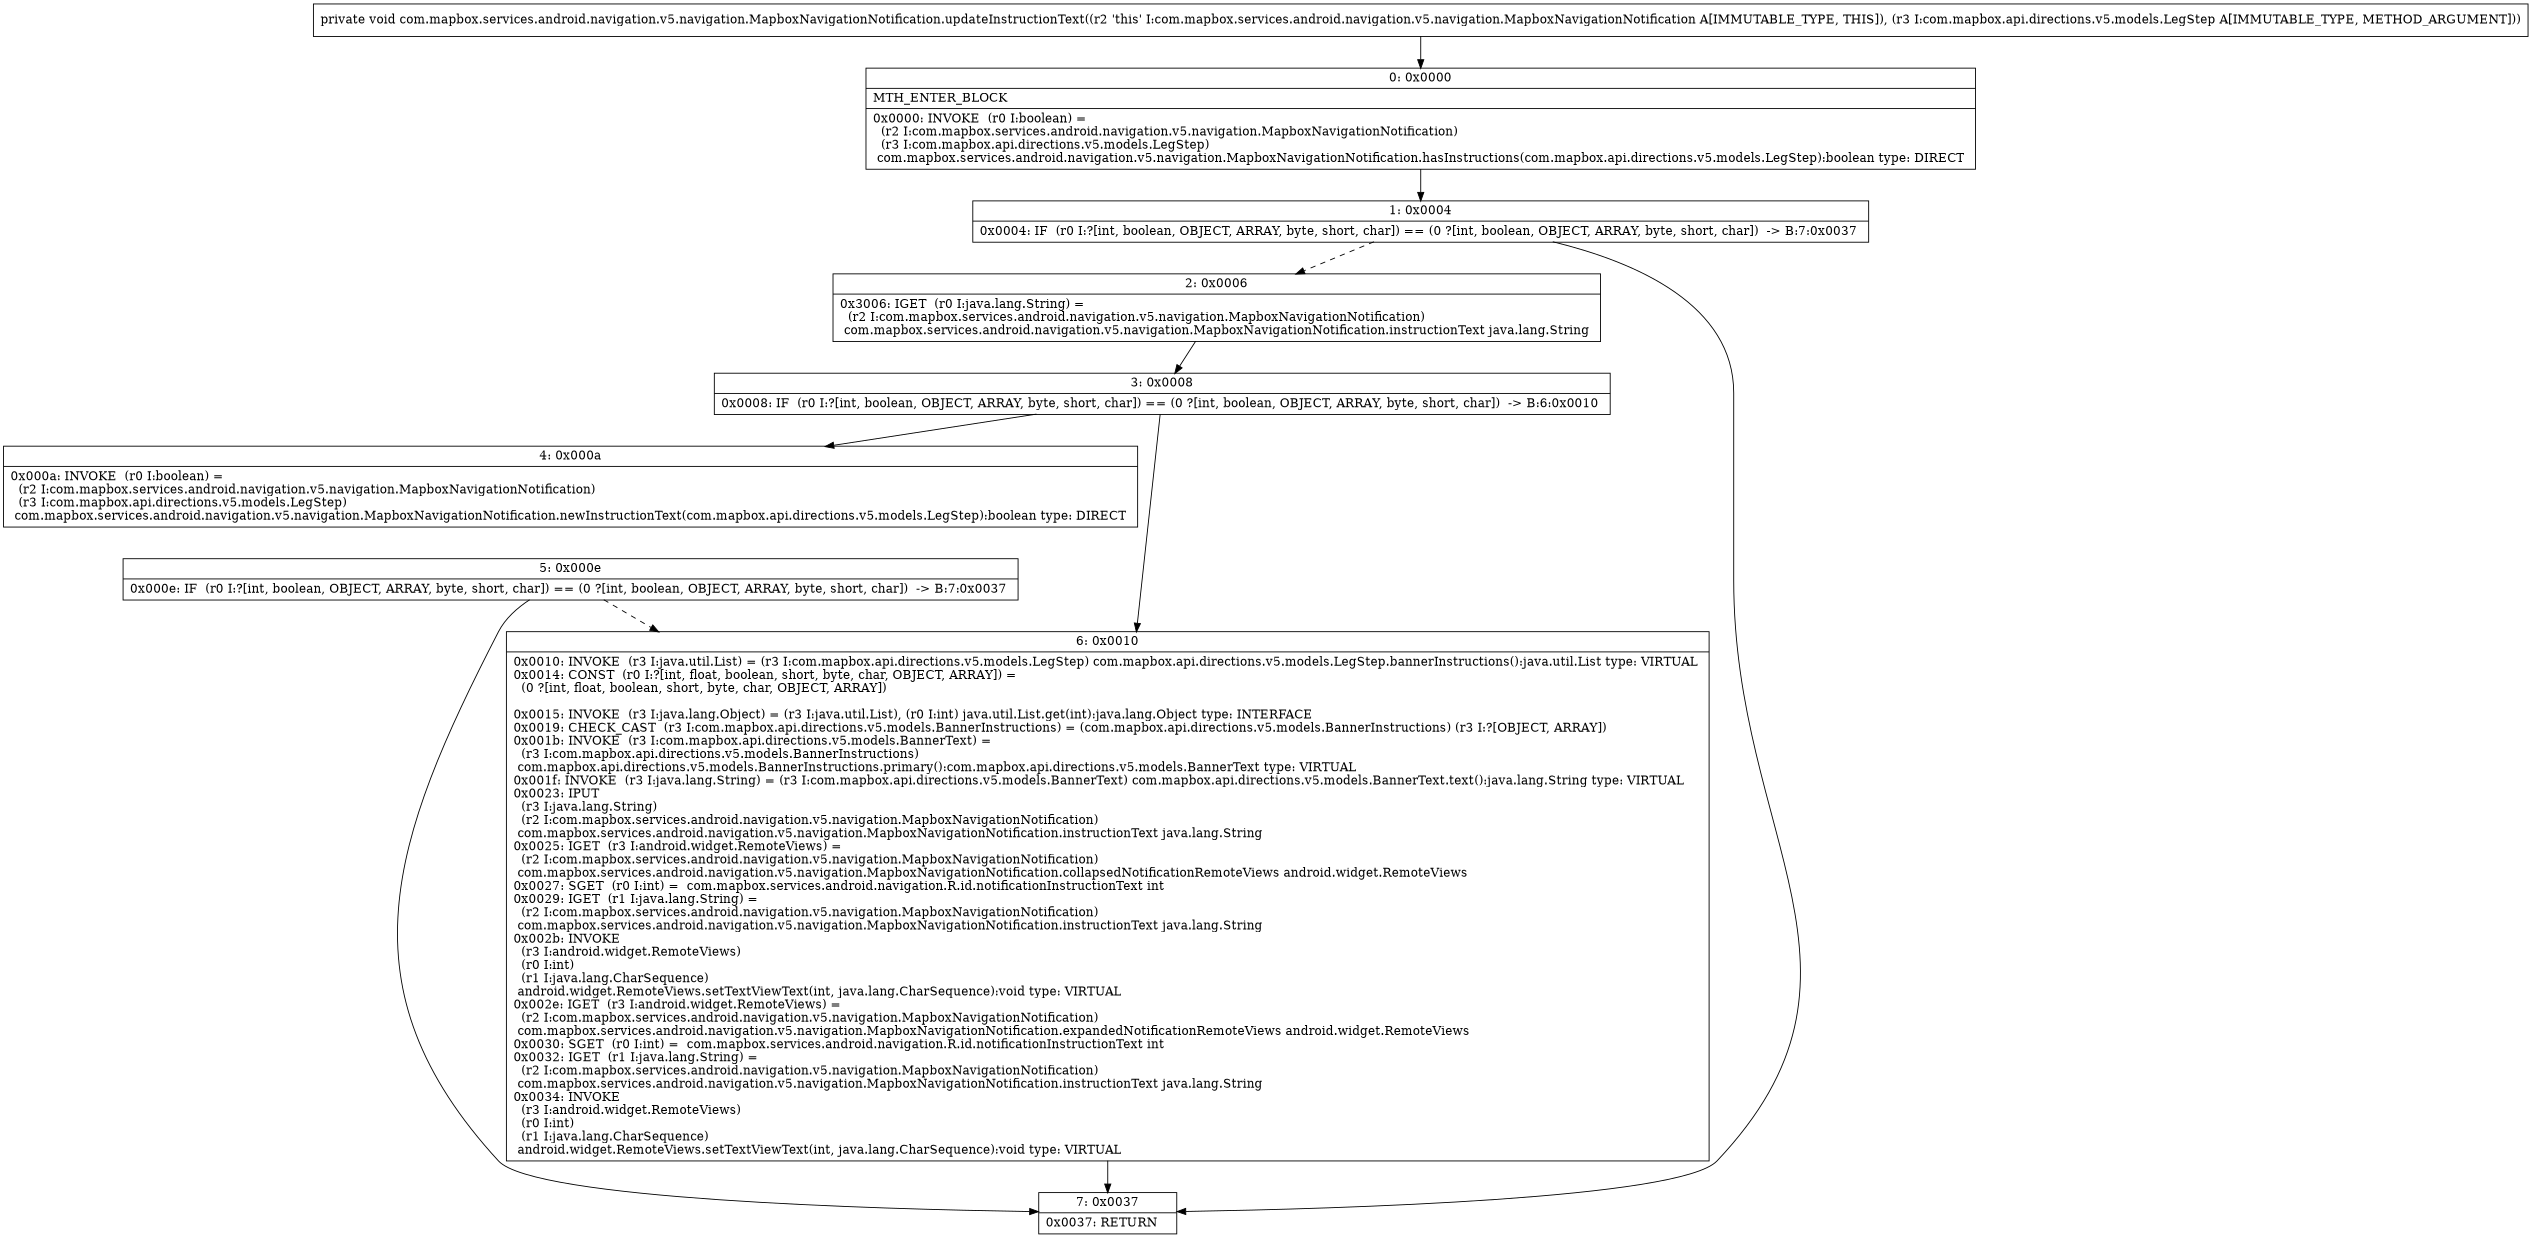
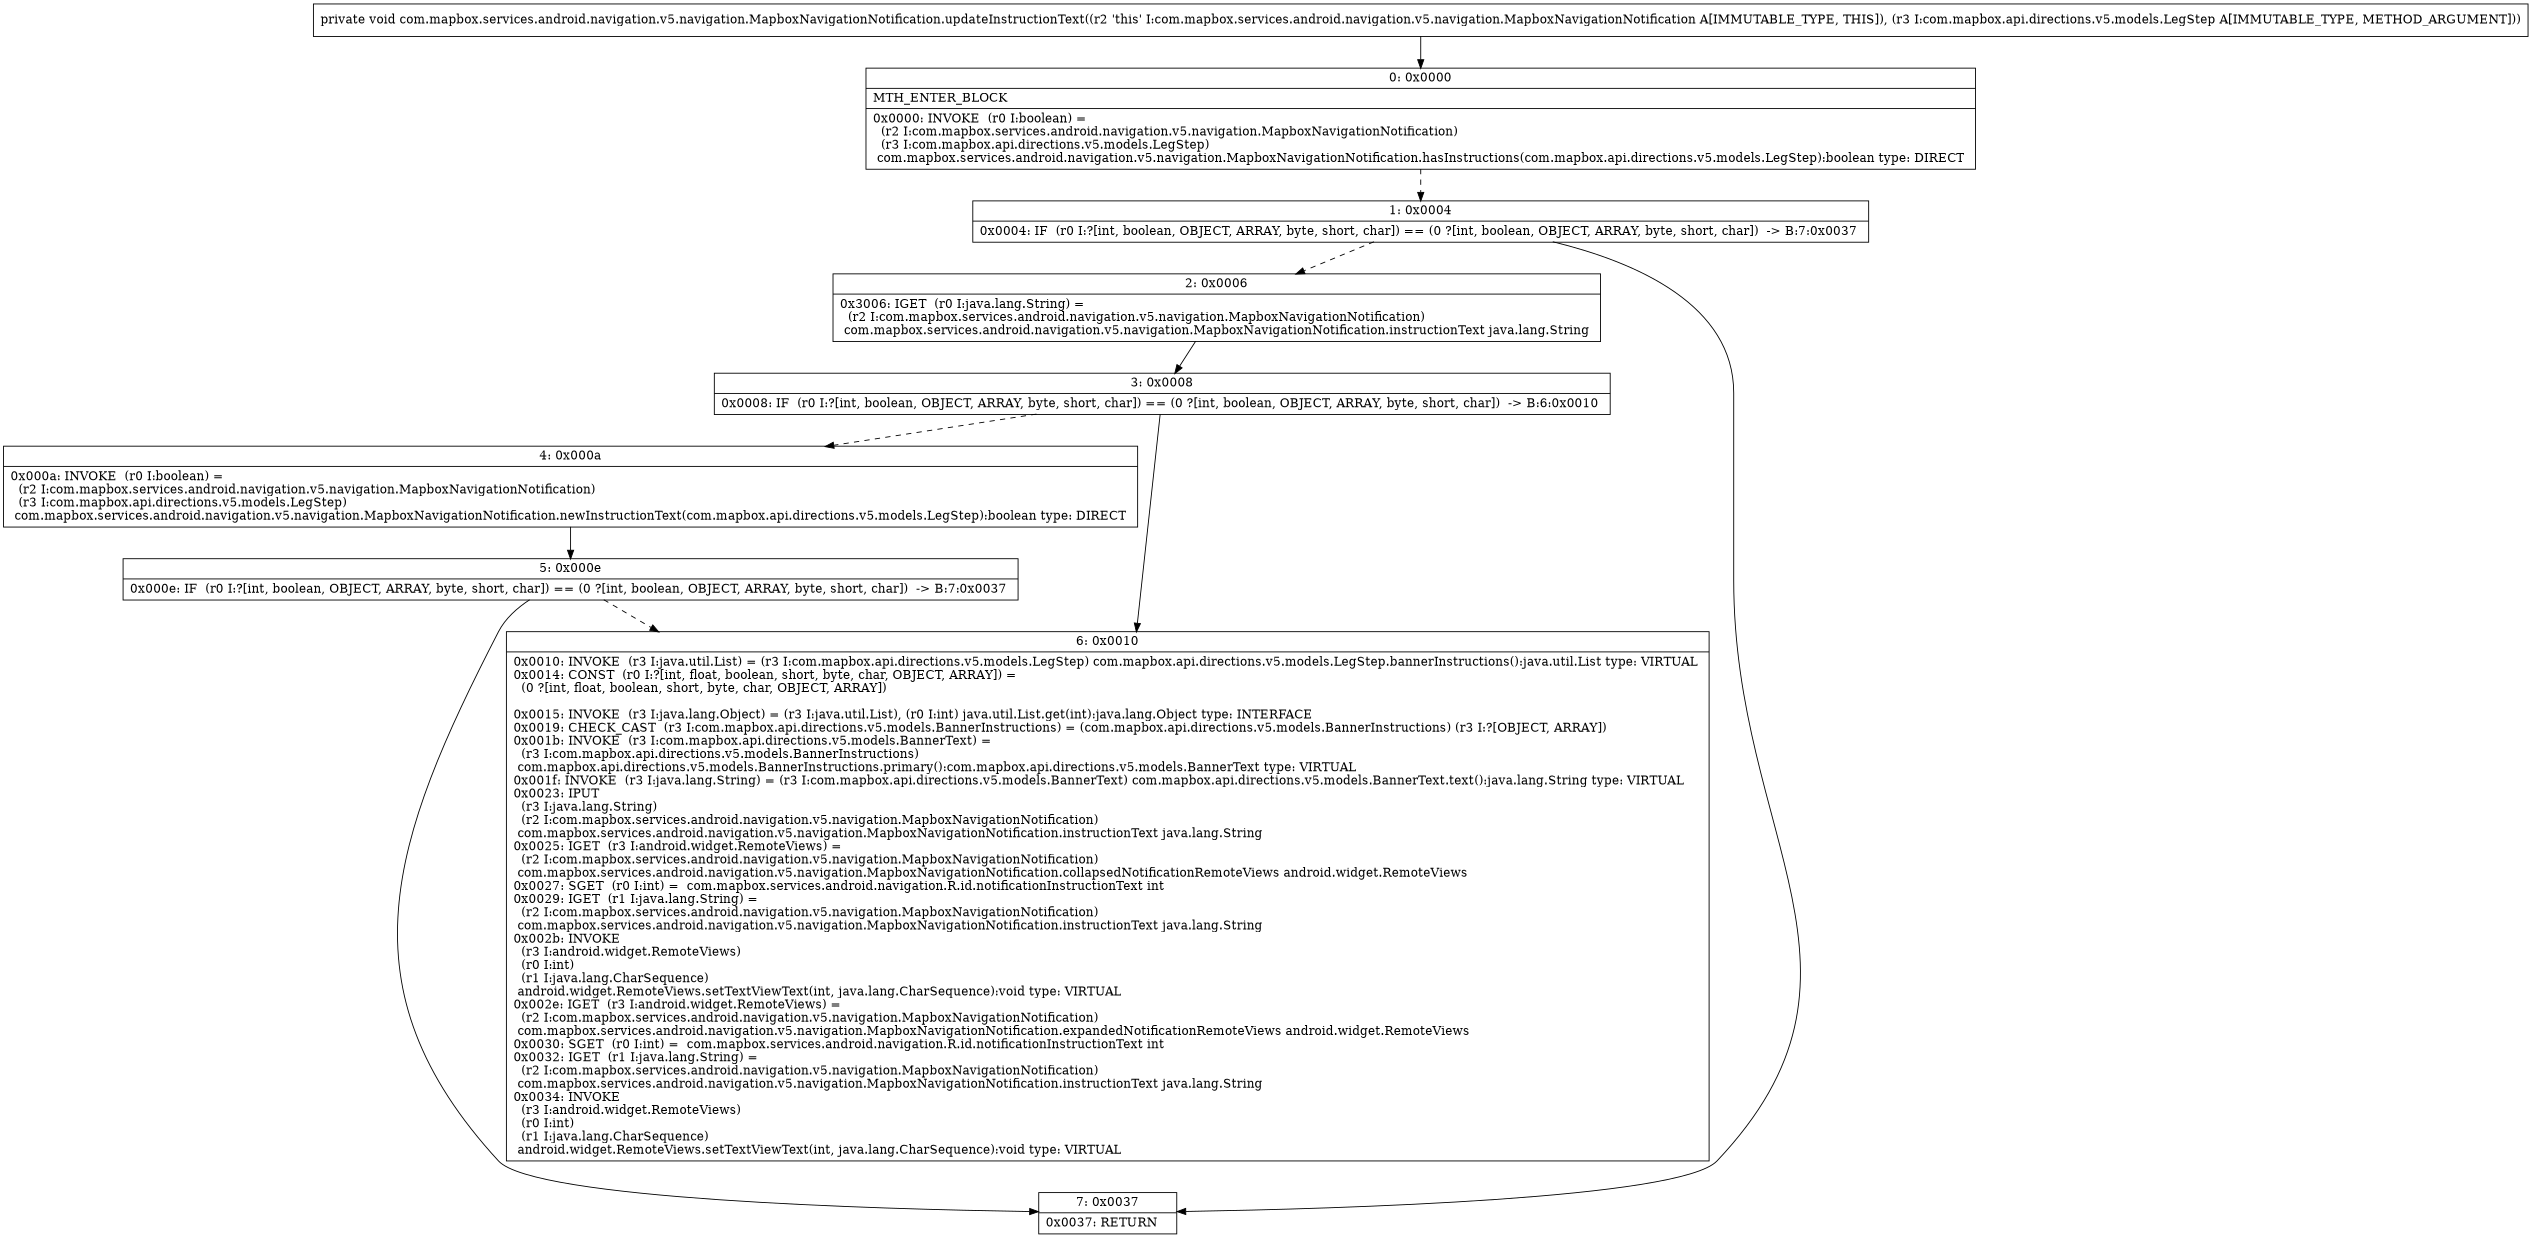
edge "0: 0x0000" -> "1: 0x0004": style solid -> dashed
edge "3: 0x0008" -> "4: 0x000a": style solid -> dashed
edge "4: 0x000a" -> "5: 0x000e": added
edge "6: 0x0010" -> "7: 0x0037": removed
